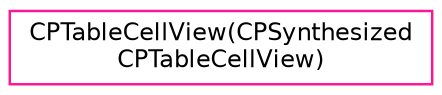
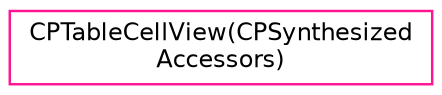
node "CPTableCellView(CPSynthesized CPTableCellView)": label "CPTableCellView(CPSynthesized CPTableCellView)" -> "CPTableCellView(CPSynthesized Accessors)"
